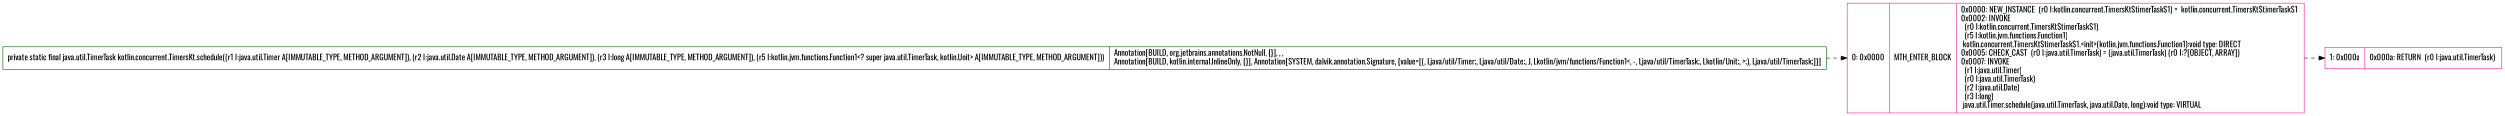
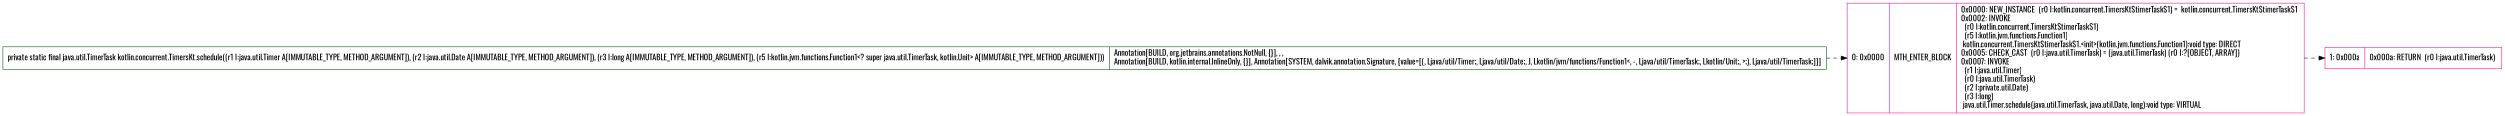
node "0: 0x0000": text "(r2 I:java.util.Date)" -> "(r2 I:private.util.Date)"
